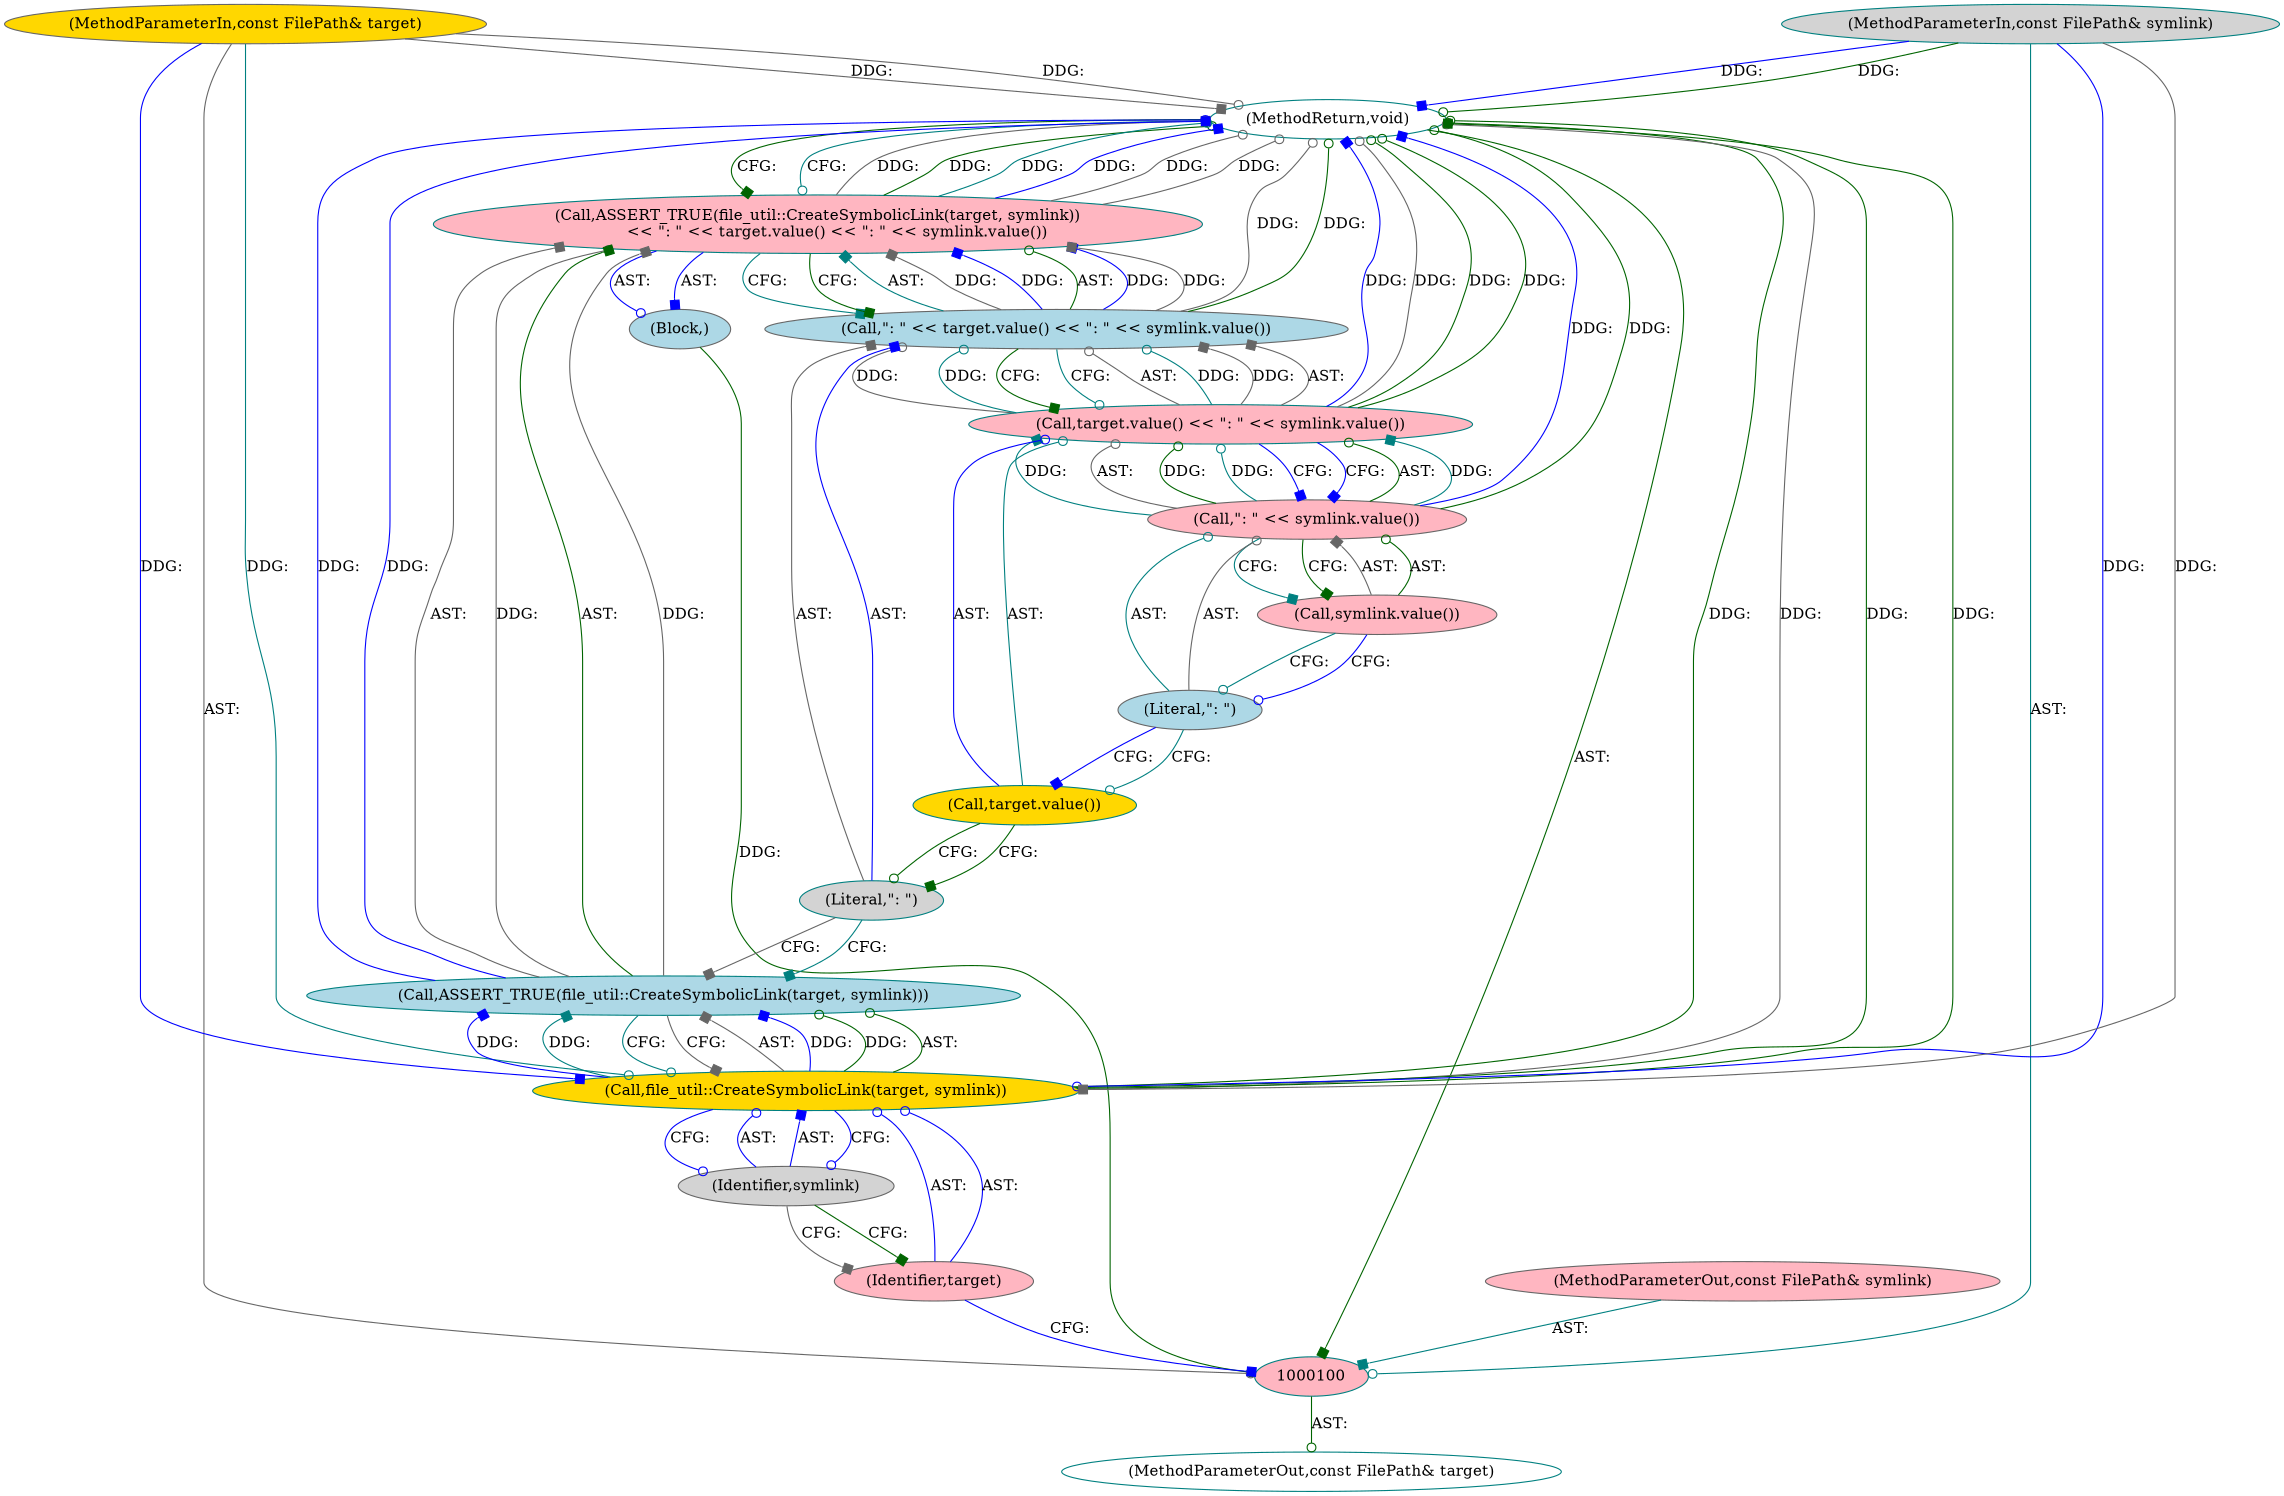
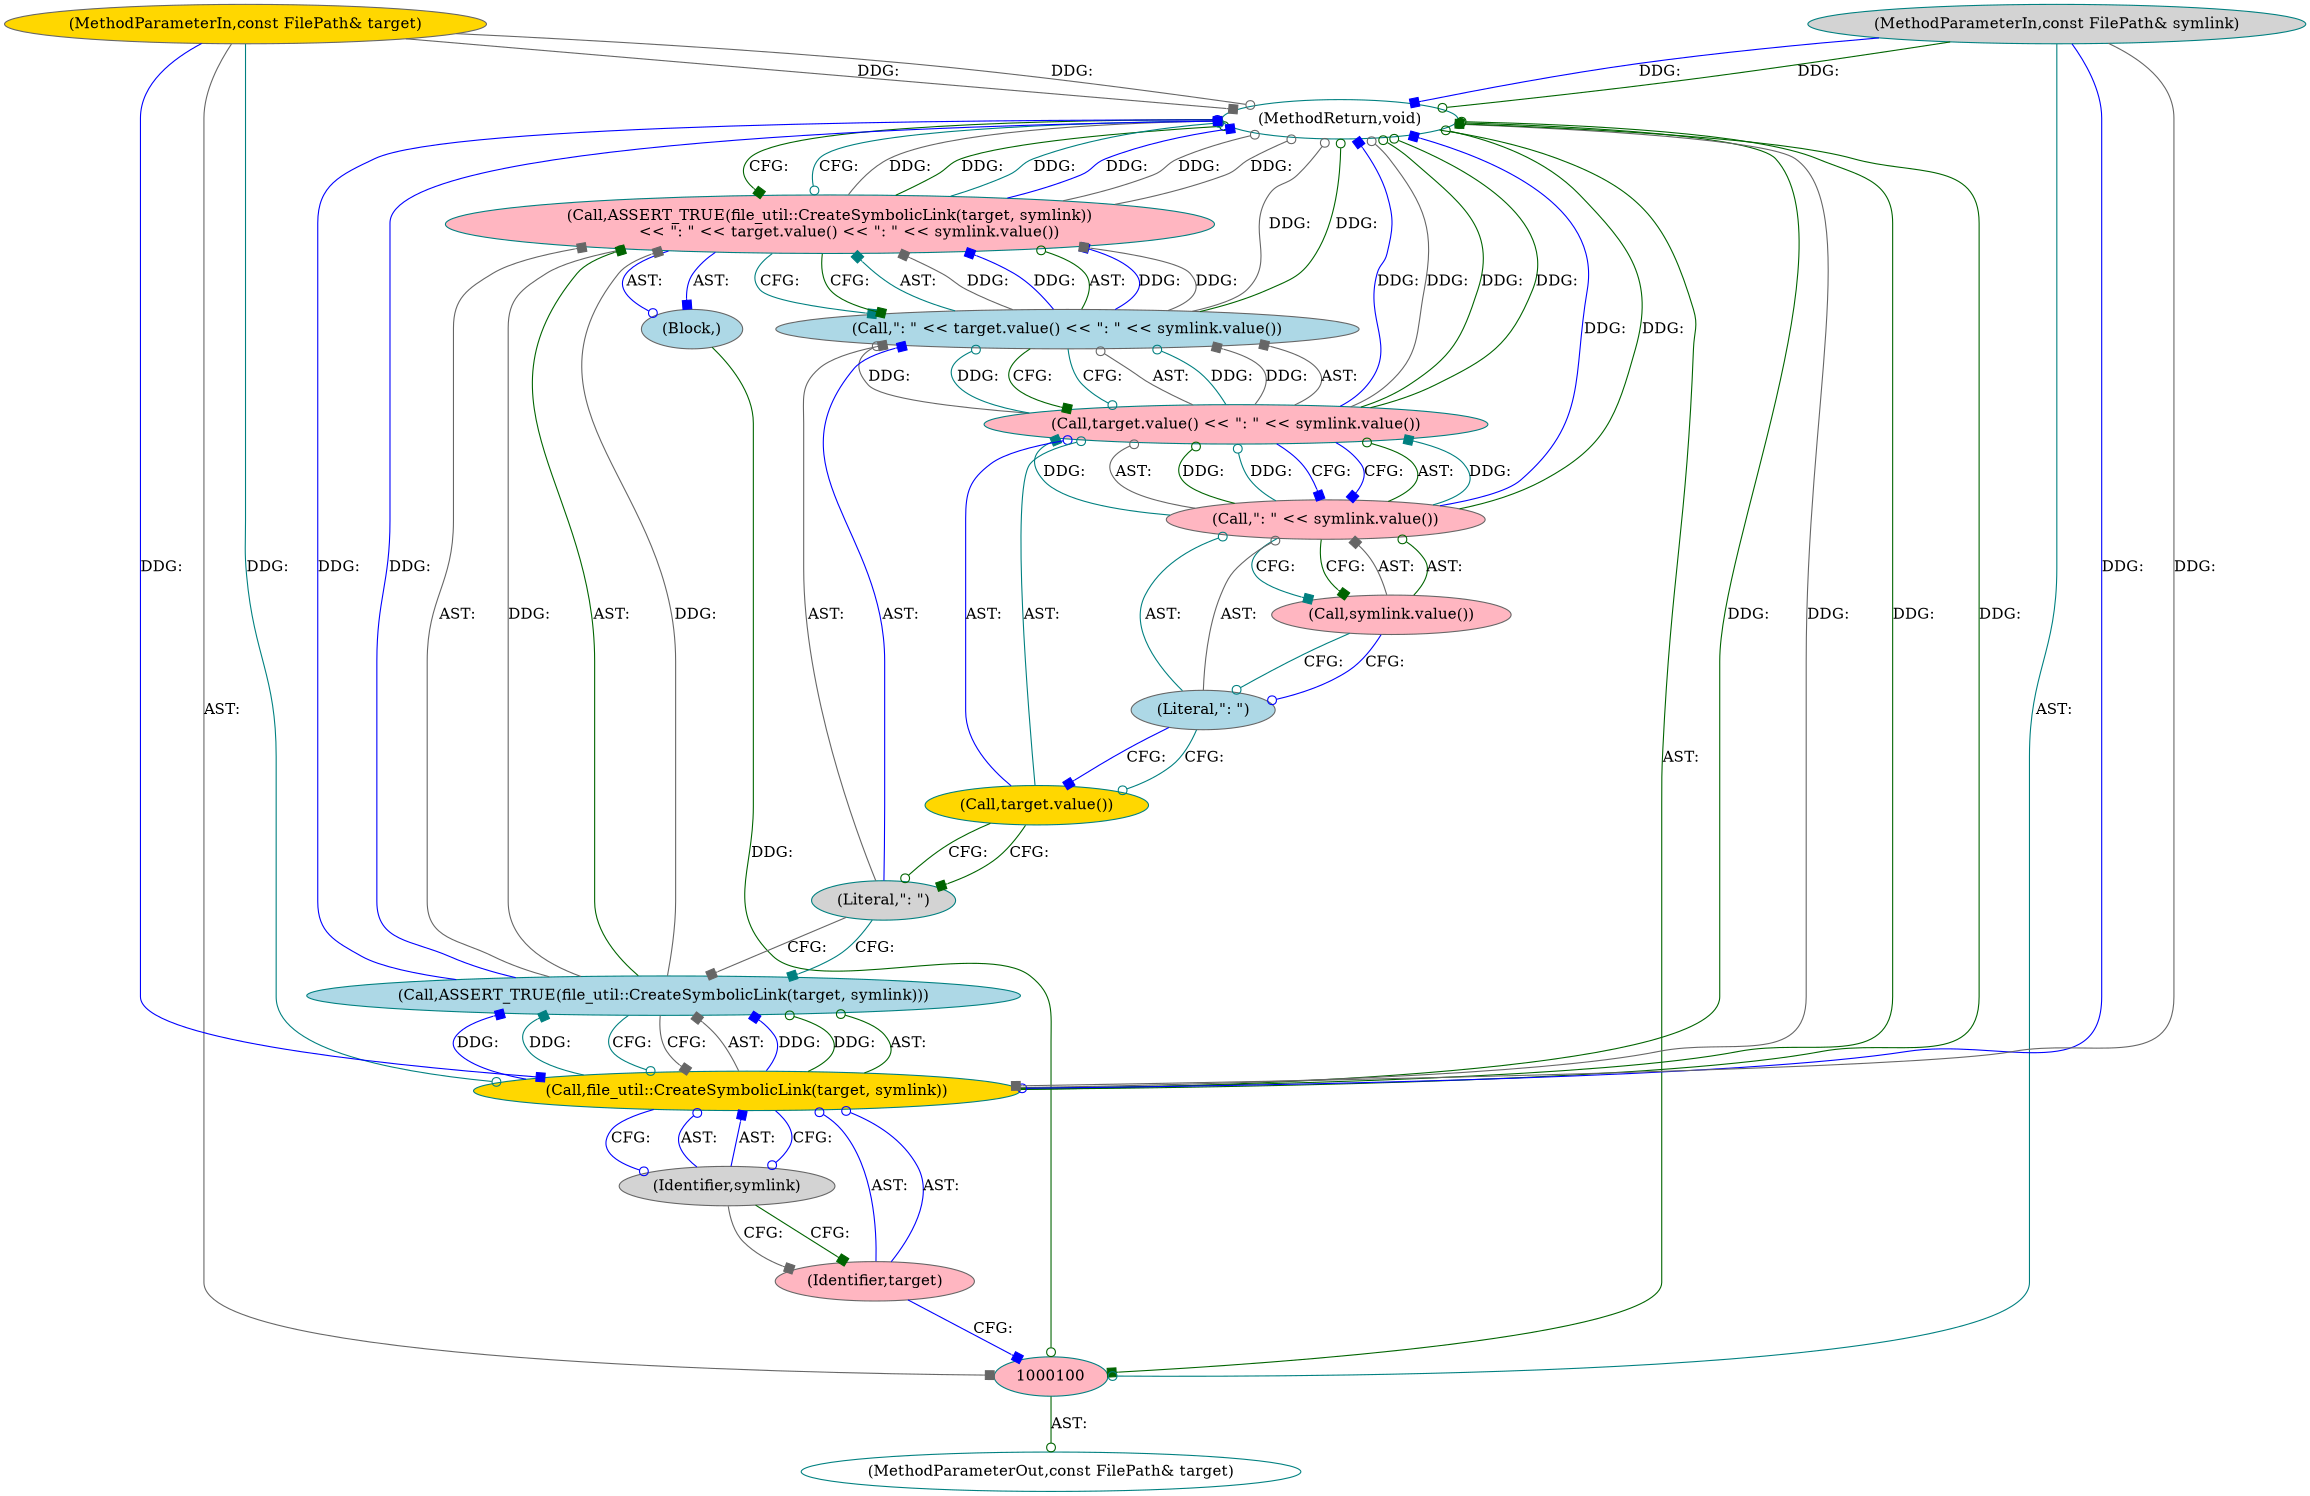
edge "(MethodParameterIn,const FilePath& target)" -> "1000100": arrowhead odot -> box
node "(MethodParameterOut,const FilePath& symlink)": removed
